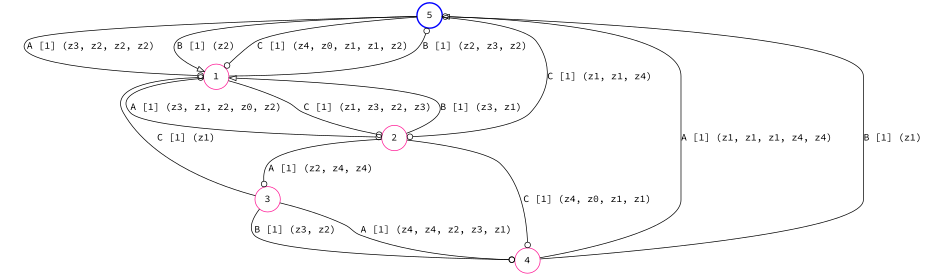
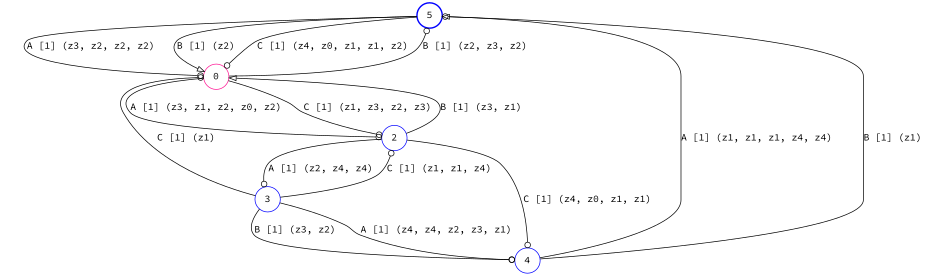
node "1": label "1" -> "0"
edge "5" -> "2": now "3" -> "2"
node "2": color deeppink -> blue
node "3": color deeppink -> blue
node "4": color deeppink -> blue
